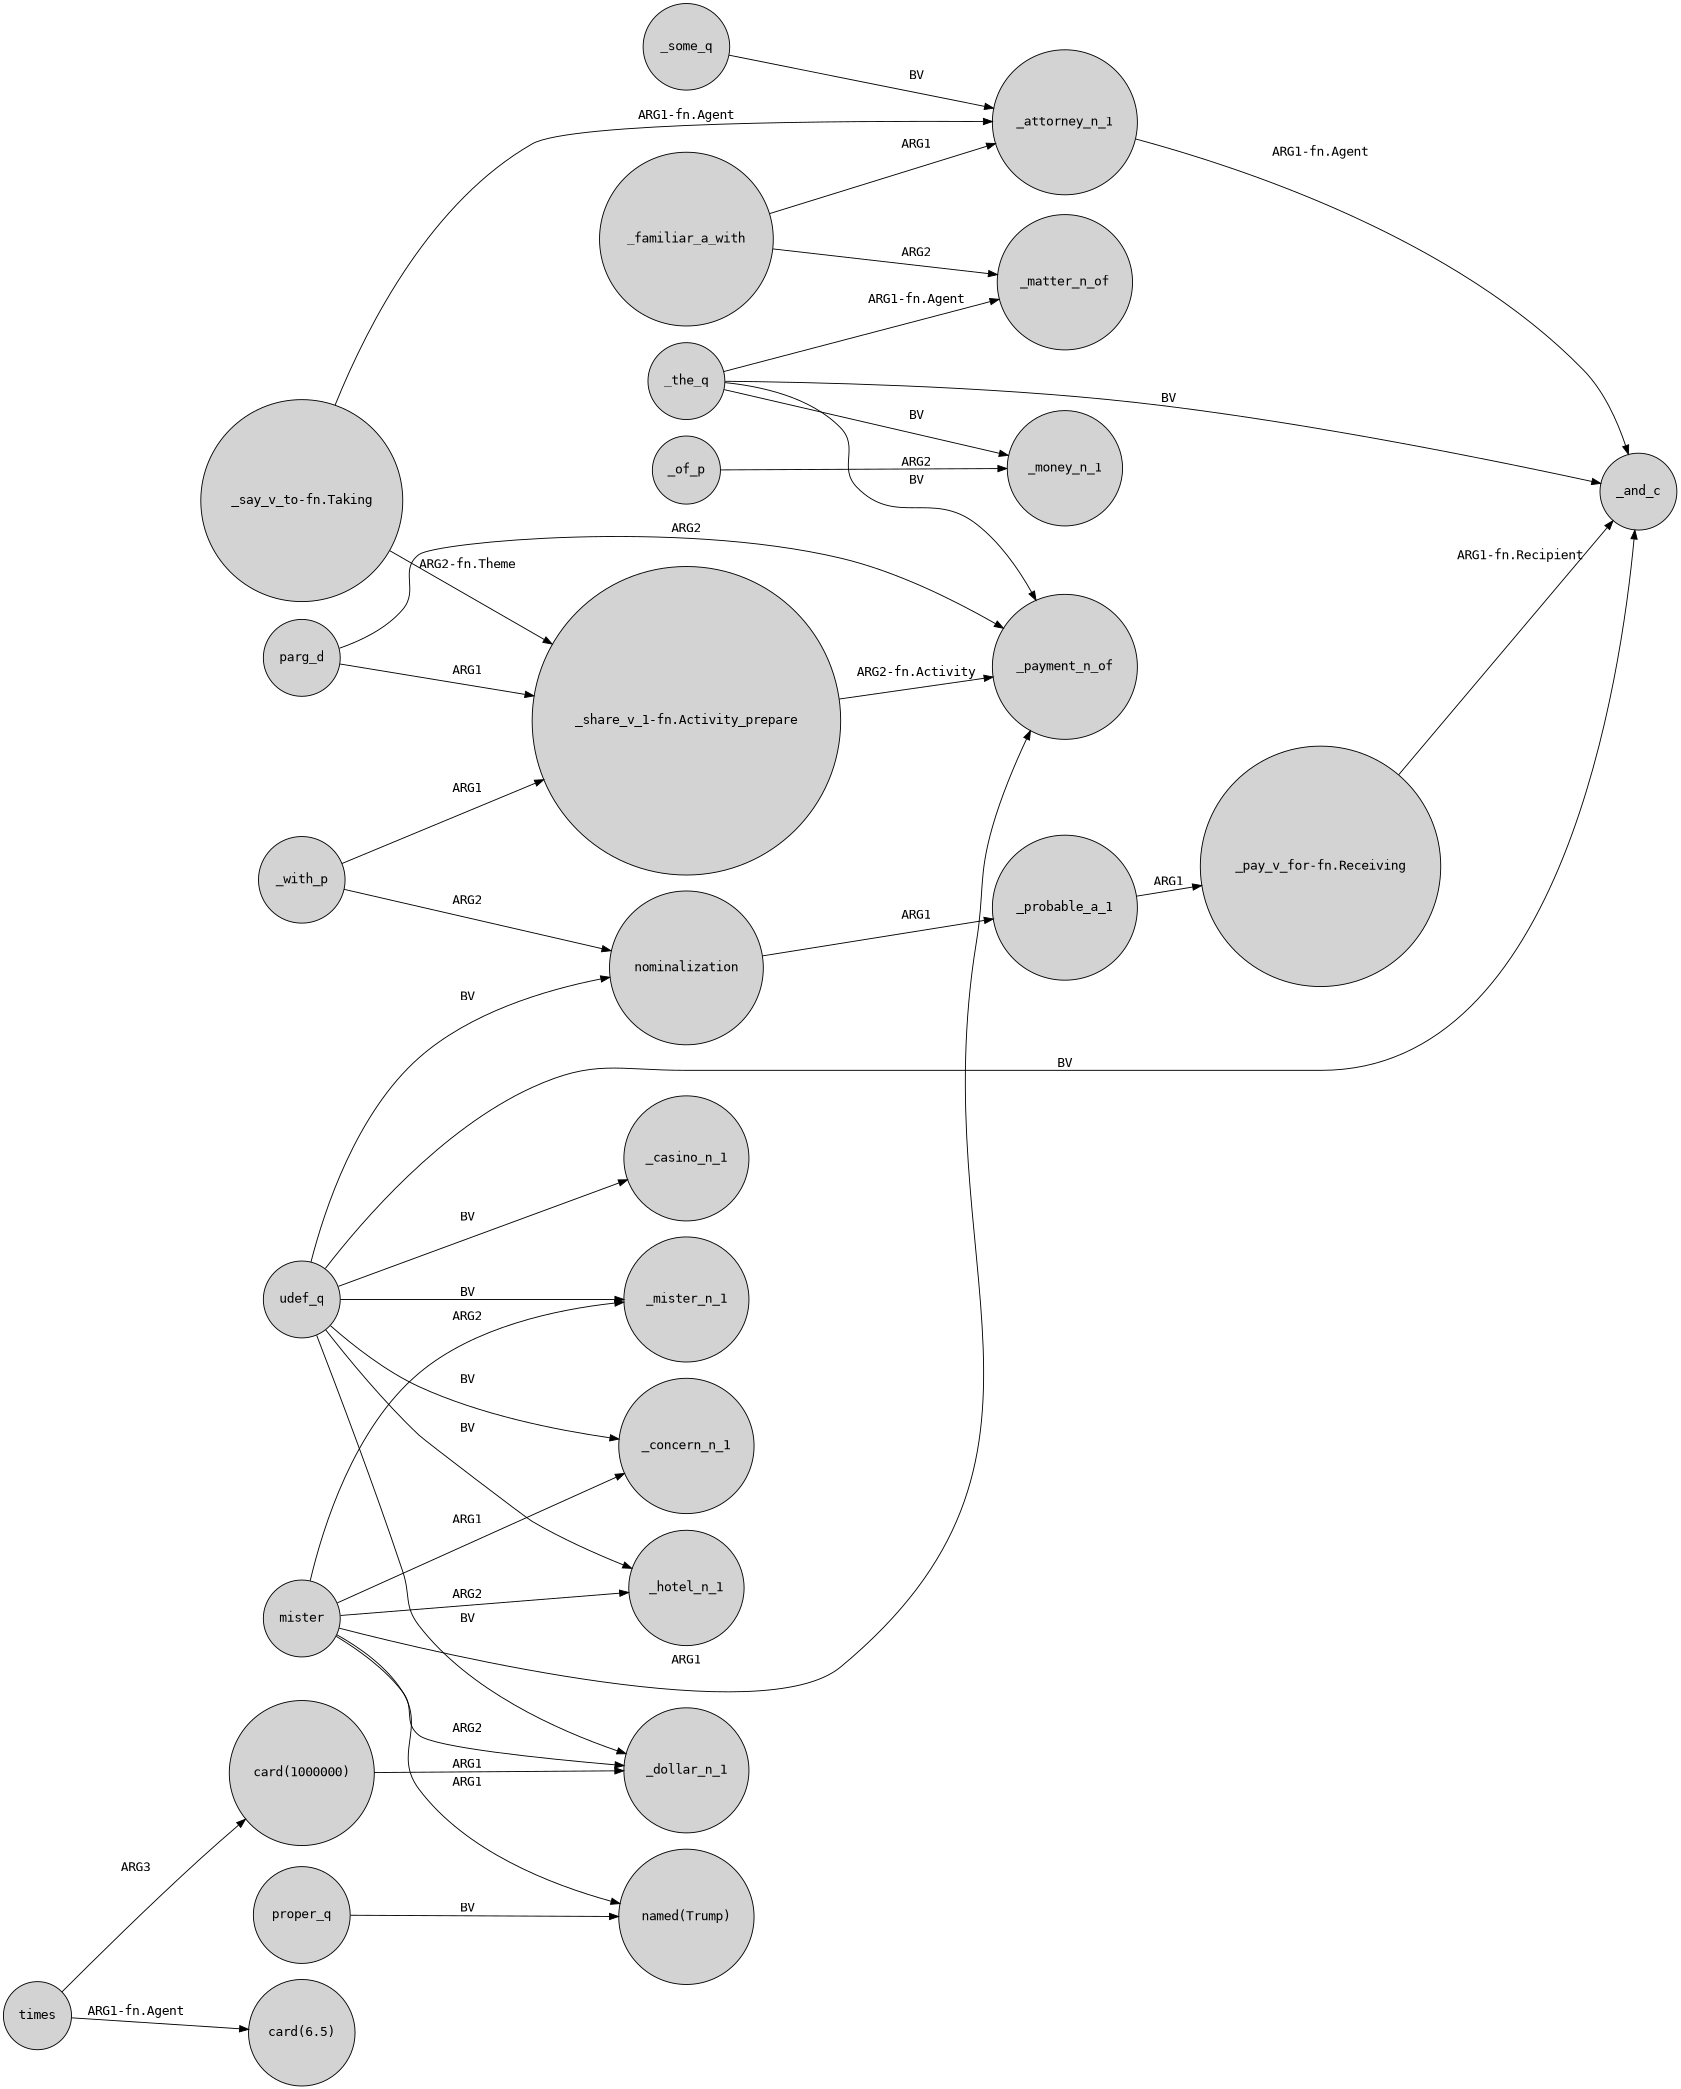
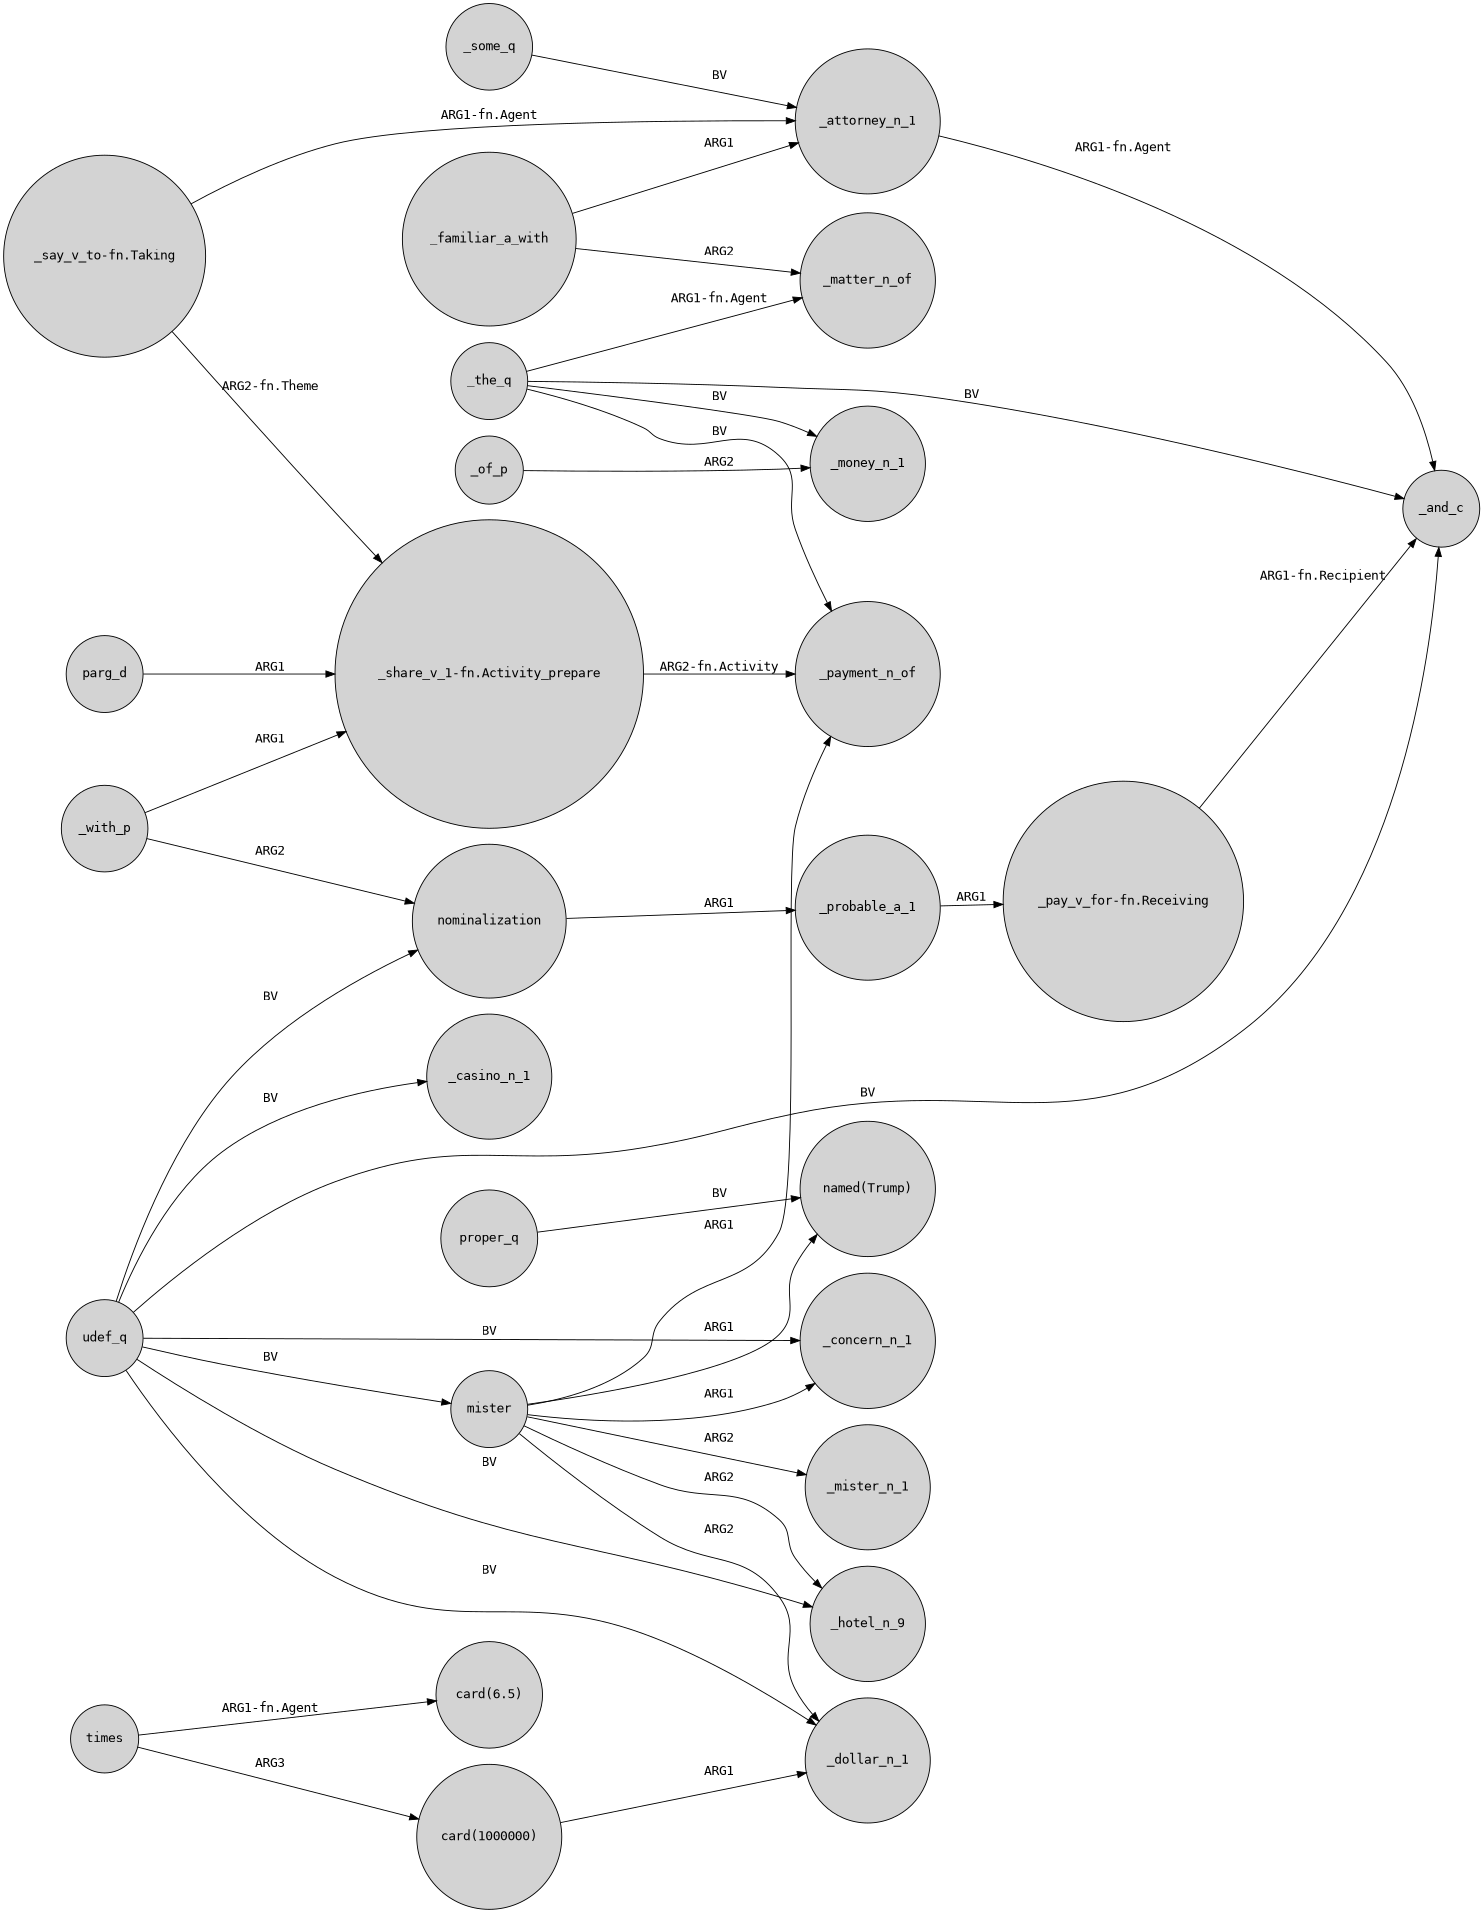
edge "parg_d" -> "_payment_n_of": removed, label "ARG2"
edge "udef_q" -> "_mister_n_1": now "udef_q" -> "mister"
node "_hotel_n_1": label "_hotel_n_1" -> "_hotel_n_9"
